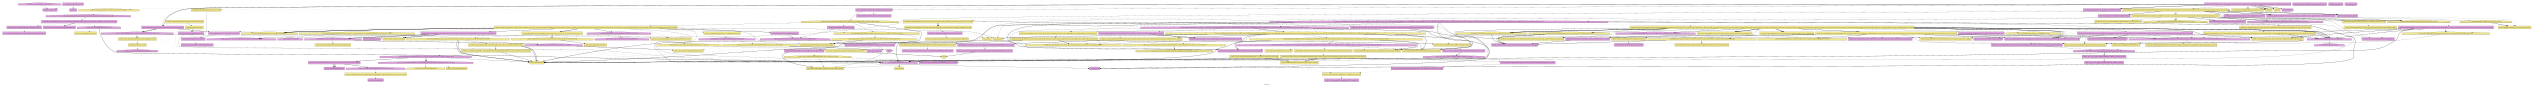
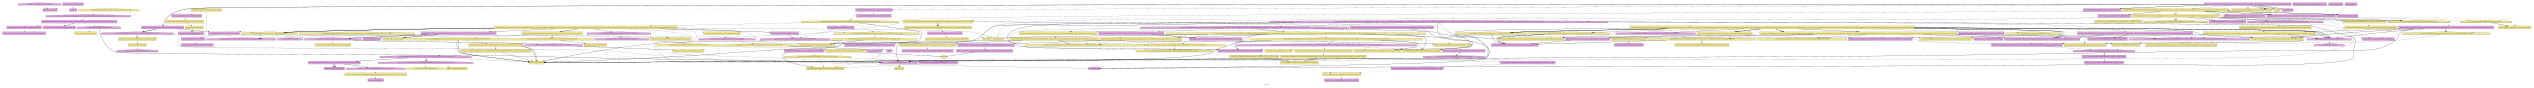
node "{_ZNSt12_Vector_baseI5routeSaIS0_EEC2Ev|{<s0>265}}": added
